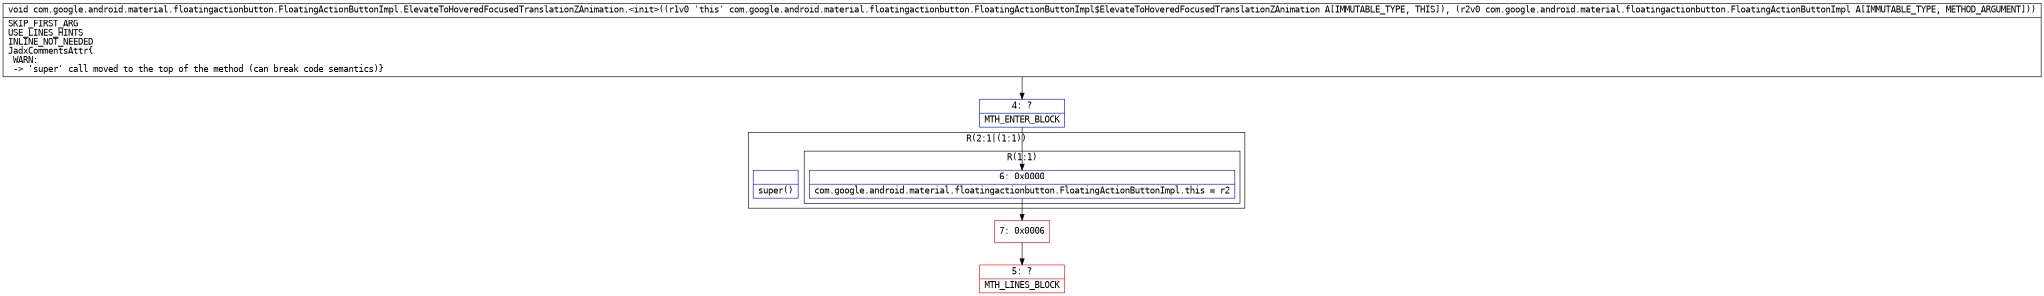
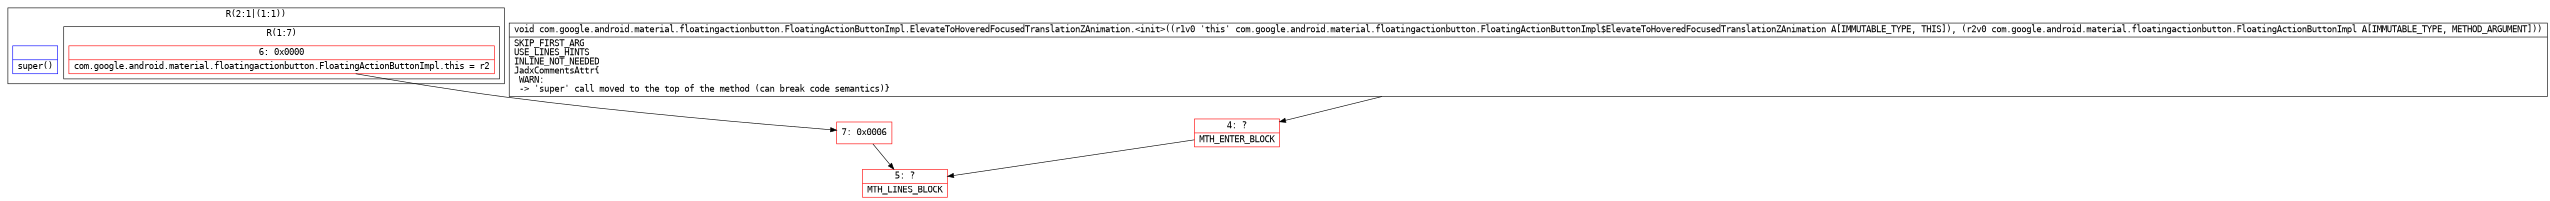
node "4: ?": color blue -> red
edge "4: ?" -> "6: 0x0000": now "4: ?" -> "5: ?"
cluster "R(1:1)": label "R(1:1)" -> "R(1:7)"
node "6: 0x0000": color blue -> red
